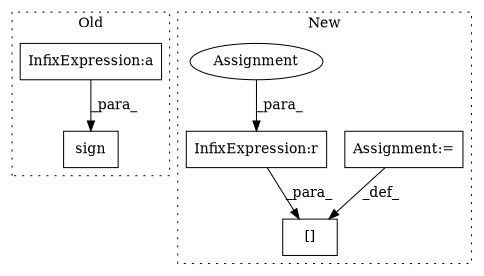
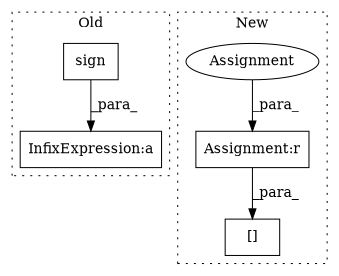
edge "InfixExpression:a" -> "sign": reversed
node "InfixExpression:r": label "InfixExpression:r" -> "Assignment:r"
node "Assignment:=": removed
